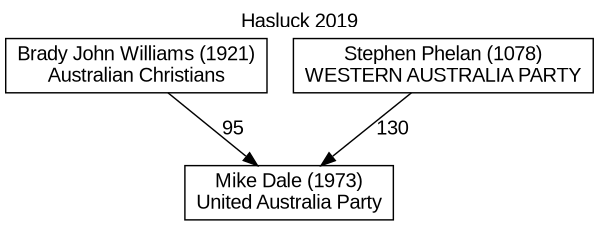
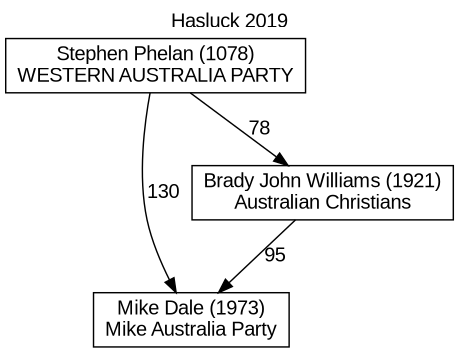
edge "Stephen Phelan (1078) WESTERN AUSTRALIA PARTY" -> "Brady John Williams (1921) Australian Christians": added, label "78"
node "Mike Dale (1973) United Australia Party": label "Mike Dale (1973) United Australia Party" -> "Mike Dale (1973) Mike Australia Party"
